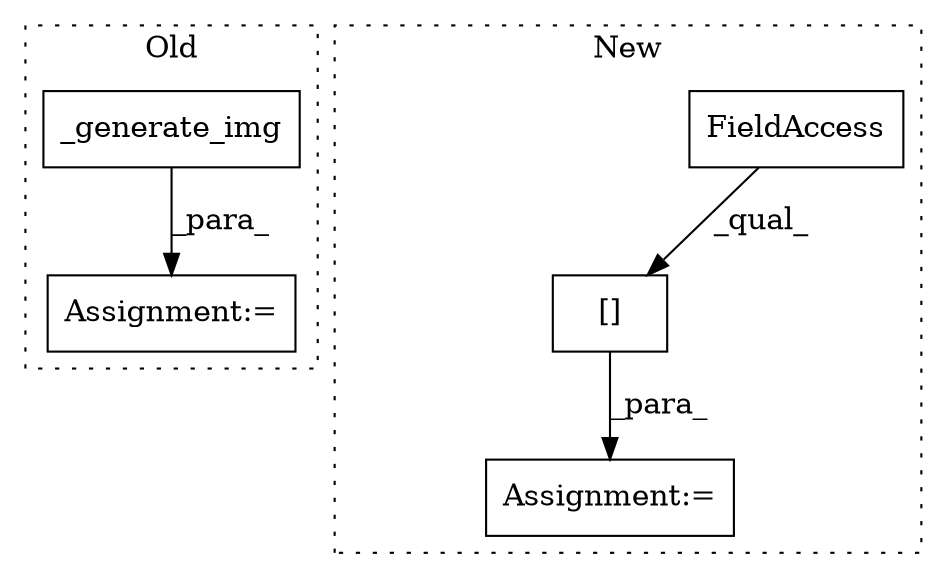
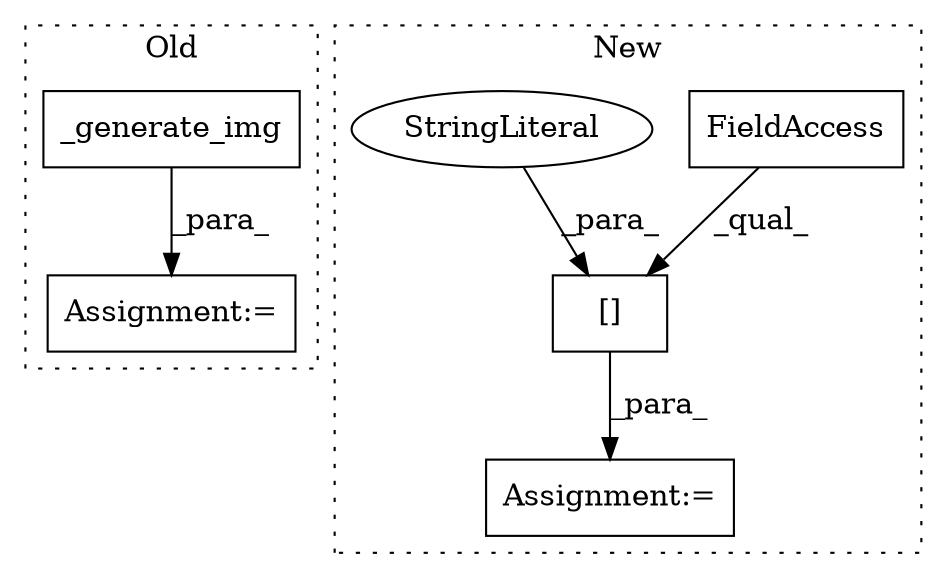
node "StringLiteral": added
